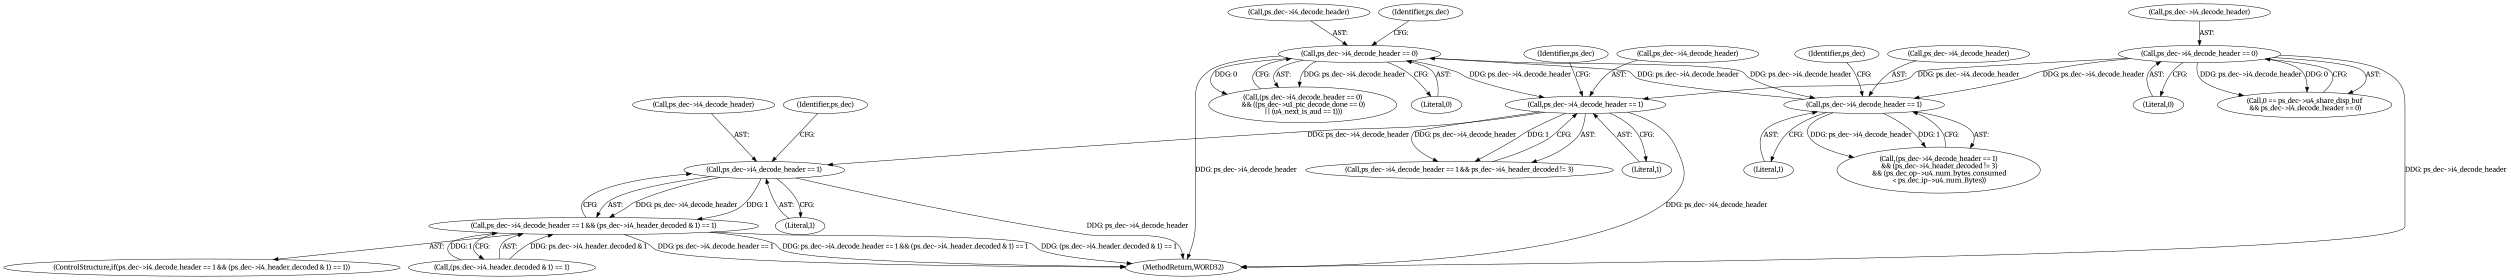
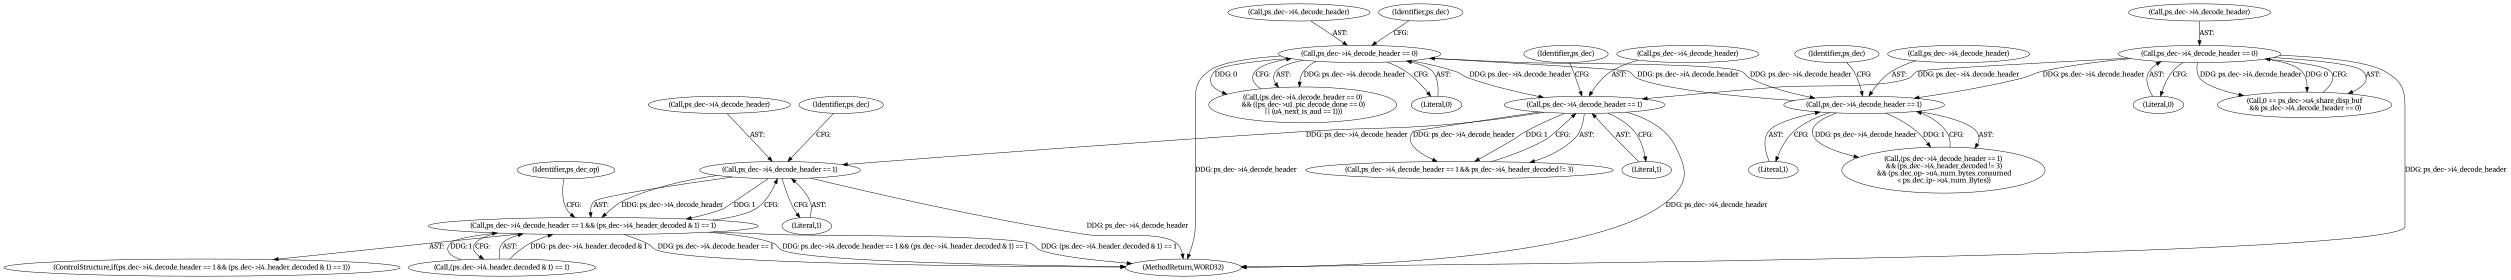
node "(Identifier,ps_dec_op)": added
